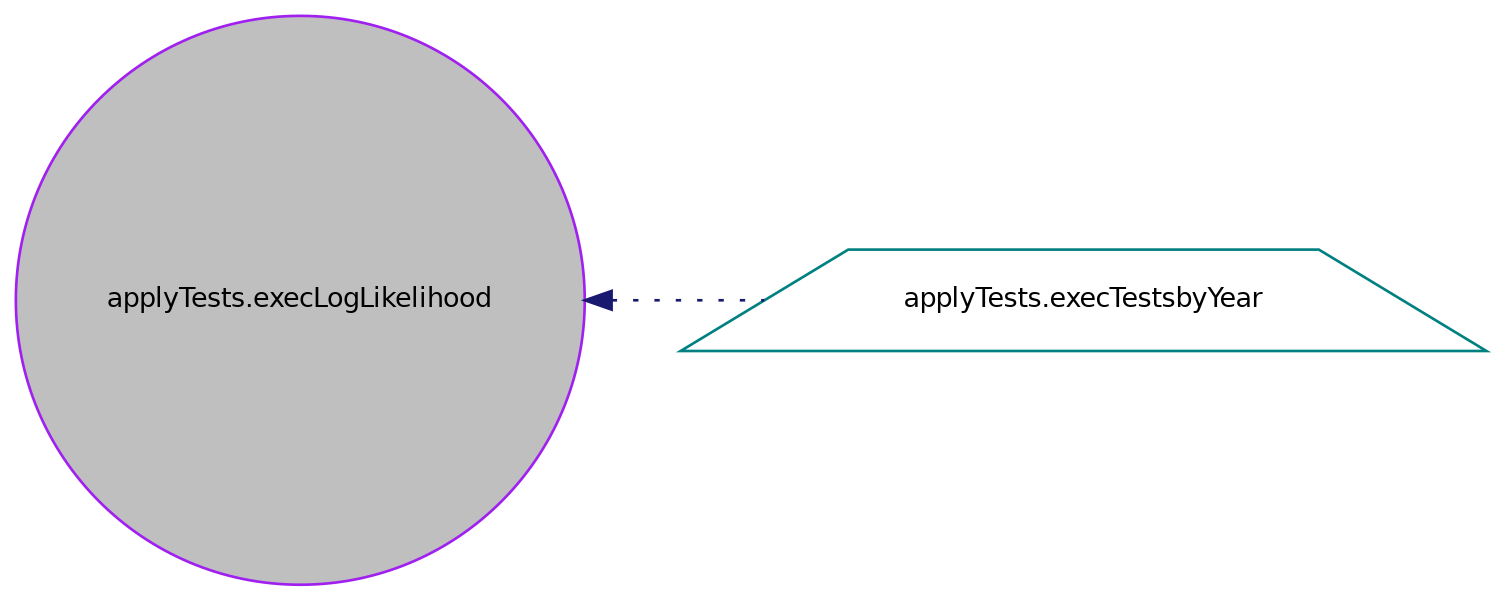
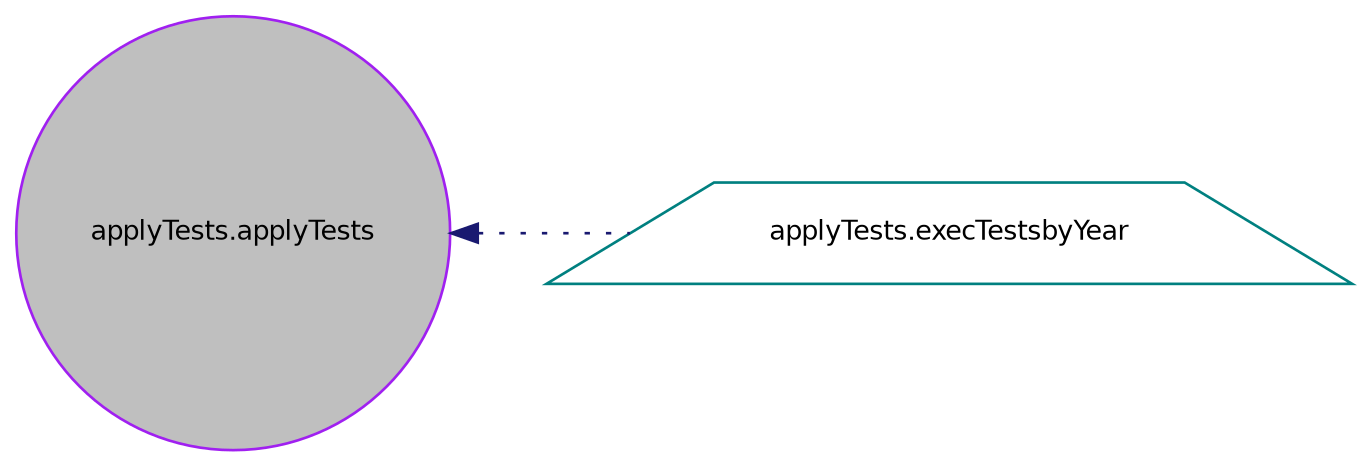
node "applyTests.execLogLikelihood": label "applyTests.execLogLikelihood" -> "applyTests.applyTests"
